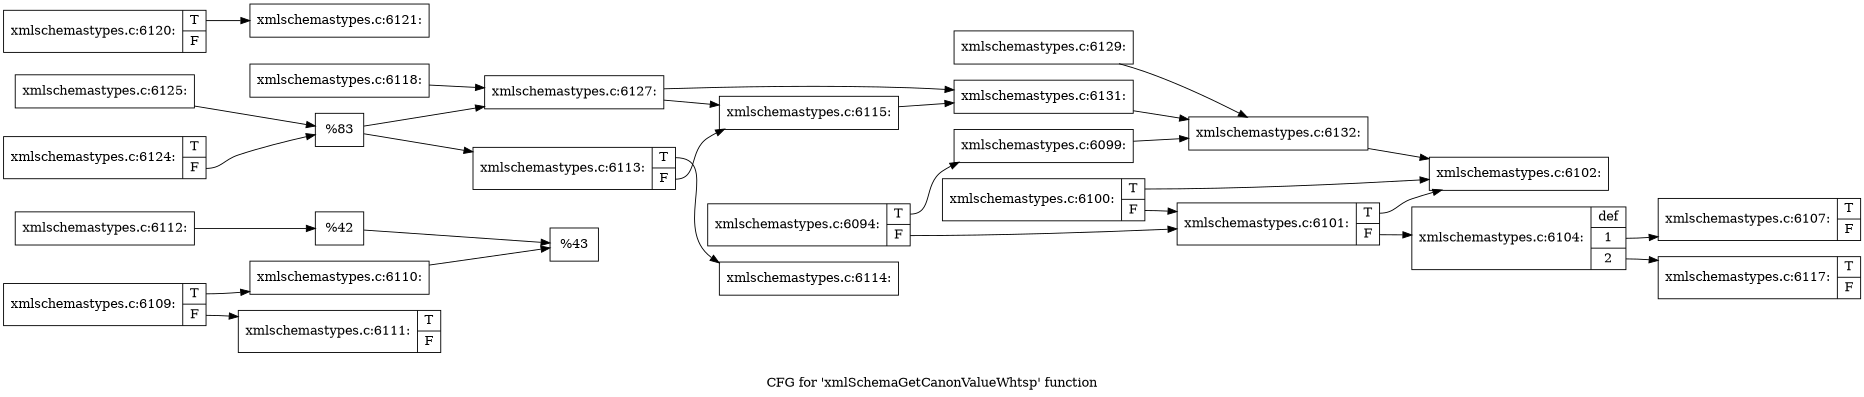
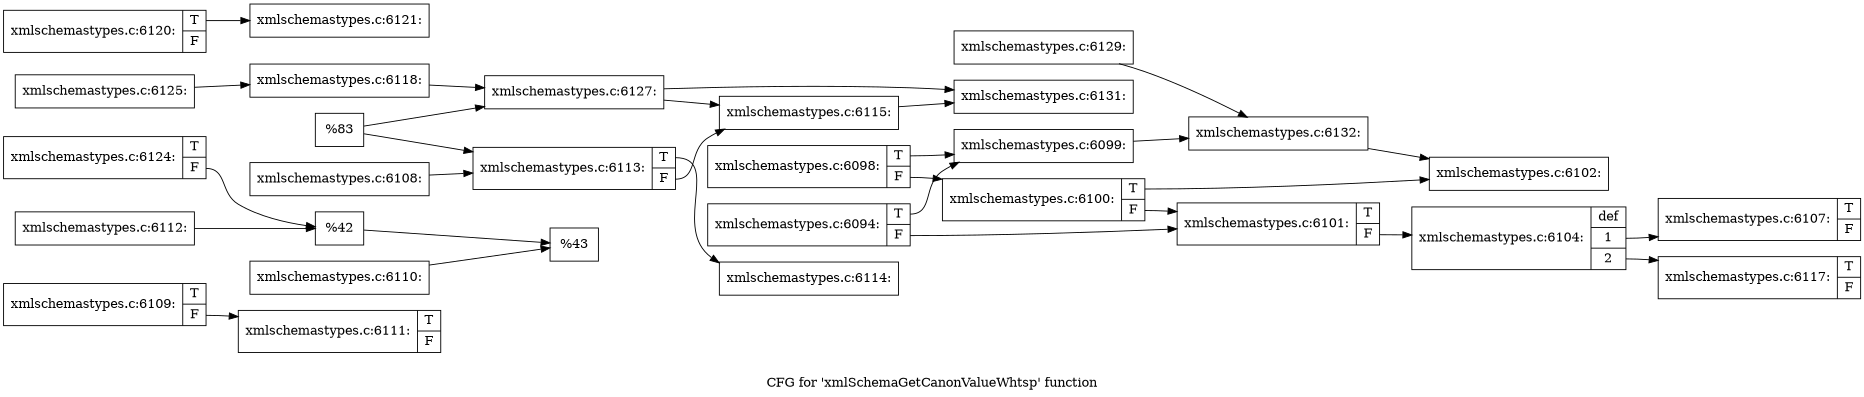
edge "xmlschemastypes.c:6131:" -> "xmlschemastypes.c:6132:": removed
edge "xmlschemastypes.c:6125:" -> "%83": now "xmlschemastypes.c:6125:" -> "xmlschemastypes.c:6118:"
edge "xmlschemastypes.c:6124:" -> "%83": now "xmlschemastypes.c:6124:" -> "%42"
node "xmlschemastypes.c:6098:": added
node "xmlschemastypes.c:6108:": added
edge "xmlschemastypes.c:6101:" -> "xmlschemastypes.c:6102:": removed
edge "xmlschemastypes.c:6109:" -> "xmlschemastypes.c:6110:": removed
